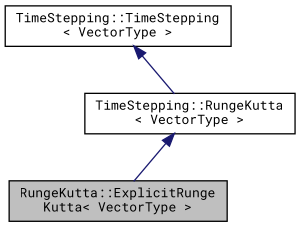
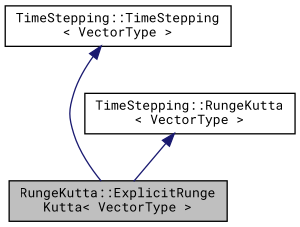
edge "TimeStepping::RungeKutta < VectorType >" -> "TimeStepping::TimeStepping < VectorType >": now "RungeKutta::ExplicitRunge Kutta< VectorType >" -> "TimeStepping::TimeStepping < VectorType >"
